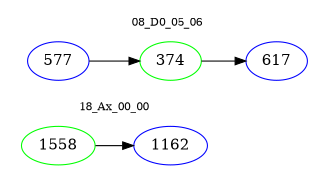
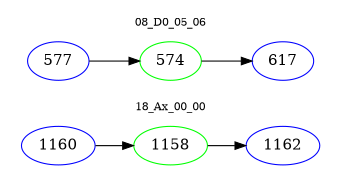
node "374": label "374" -> "574"
node "1160": added
node "1558": label "1558" -> "1158"
